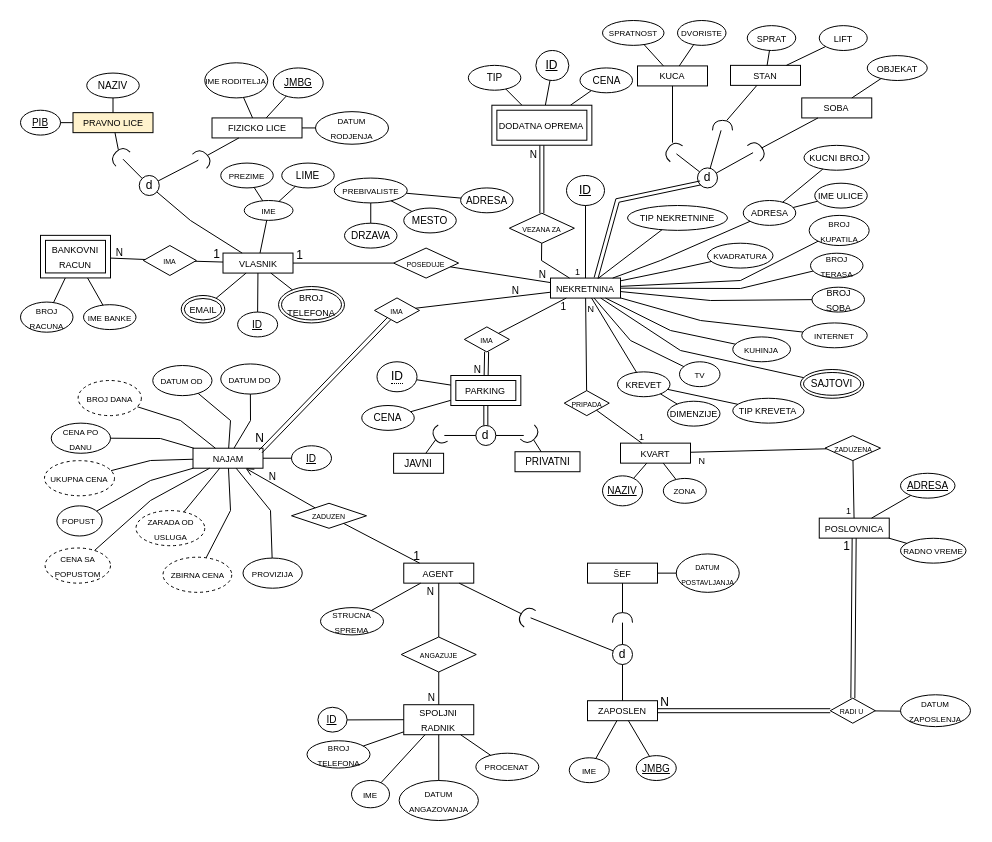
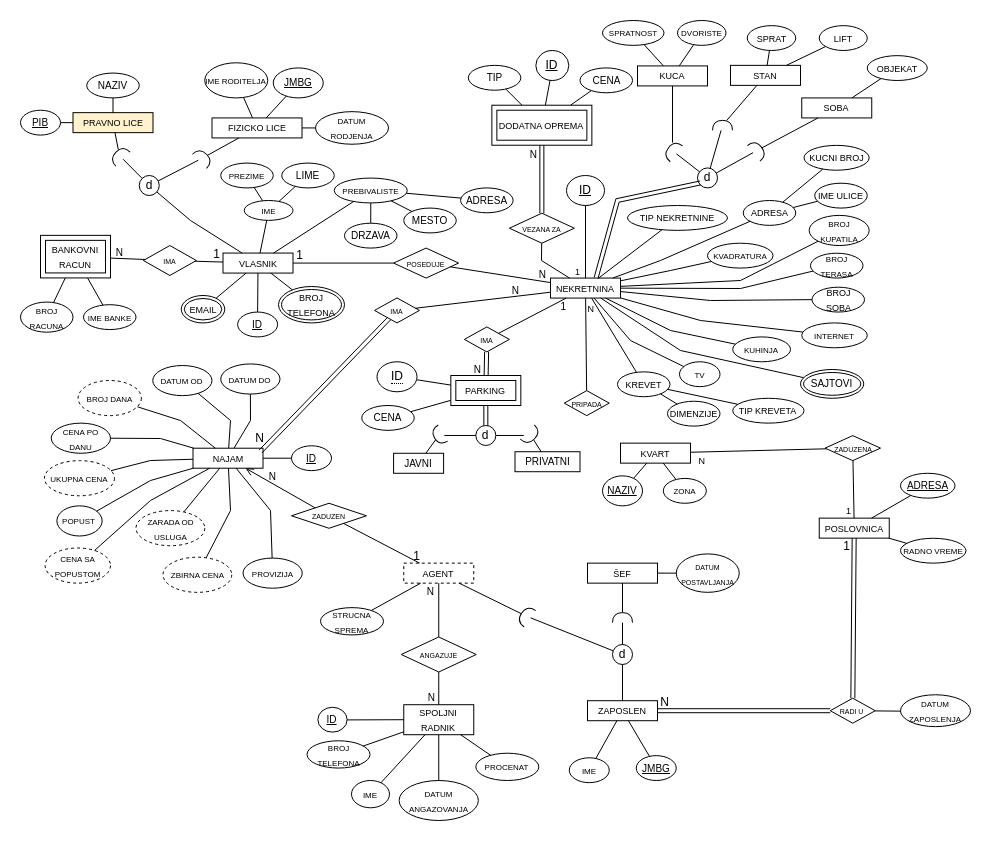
edge "PREBIVALISTE" -- "VLASNIK": added
edge "PRIPADA" -- "KVART": removed, label "1"
node "AGENT": style solid -> dashed
